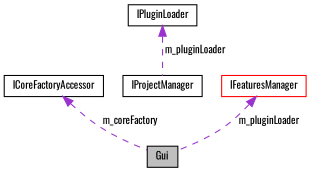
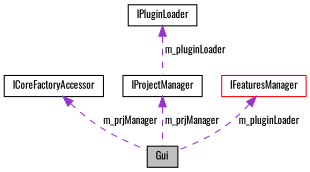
edge "Gui" -> "ICoreFactoryAccessor": label " m_coreFactory" -> " m_prjManager"
edge "Gui" -> "IProjectManager": added, label "m_prjManager"
